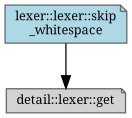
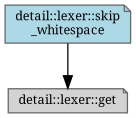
node "lexer::lexer::skip _whitespace": label "lexer::lexer::skip _whitespace" -> "detail::lexer::skip _whitespace"
